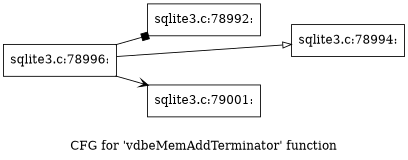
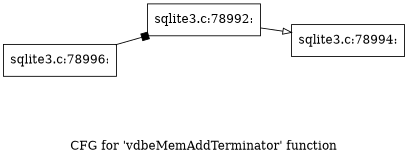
edge "sqlite3.c:78996:" -> "sqlite3.c:78994:": now "sqlite3.c:78992:" -> "sqlite3.c:78994:"
node "sqlite3.c:79001:": removed
